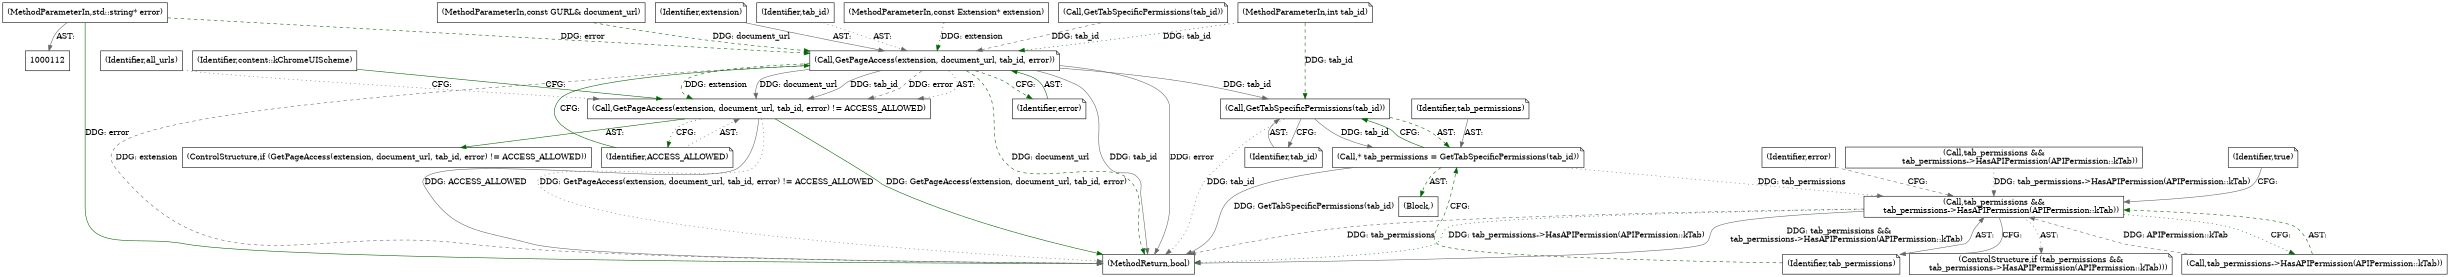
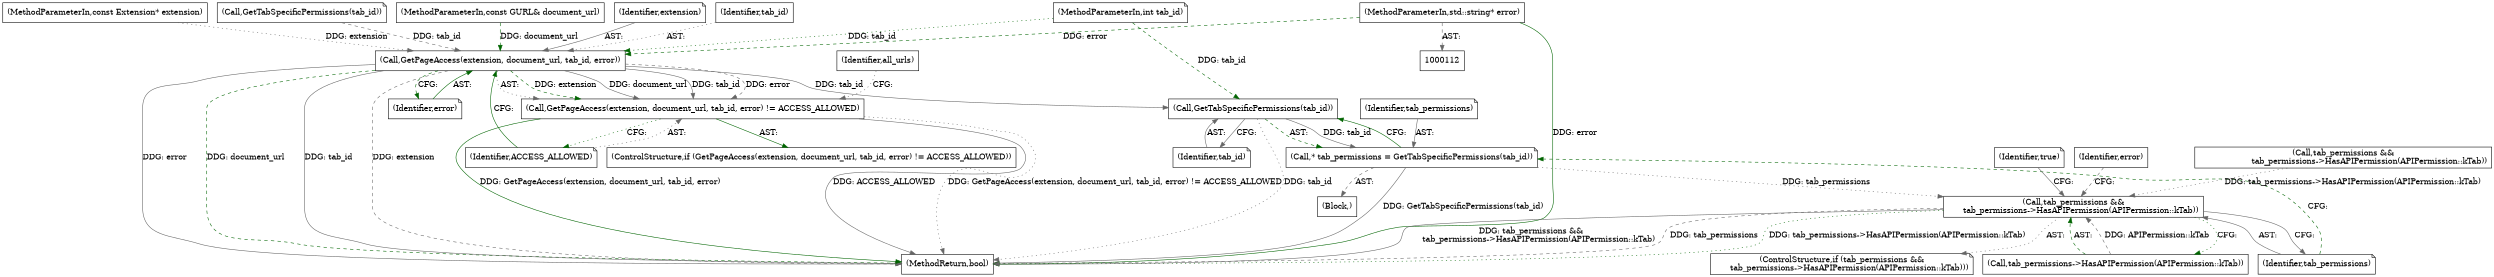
edge "(MethodParameterIn,std::string* error)" -> "1000112": style solid -> dashed
edge "(MethodParameterIn,const Extension* extension)" -> "(Call,GetPageAccess(extension, document_url, tab_id, error))": color darkgreen -> gray40
node "(Identifier,content::kChromeUIScheme)": removed
node "(Call,GetPageAccess(extension, document_url, tab_id, error))": shape note -> box
edge "(Call,* tab_permissions = GetTabSpecificPermissions(tab_id))" -> "(Block,)": color darkgreen -> gray40
